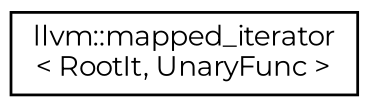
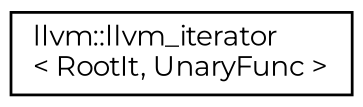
node "llvm::mapped_iterator < RootIt, UnaryFunc >": label "llvm::mapped_iterator < RootIt, UnaryFunc >" -> "llvm::llvm_iterator < RootIt, UnaryFunc >"
